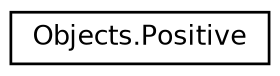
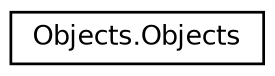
node "Objects.Positive": label "Objects.Positive" -> "Objects.Objects"
